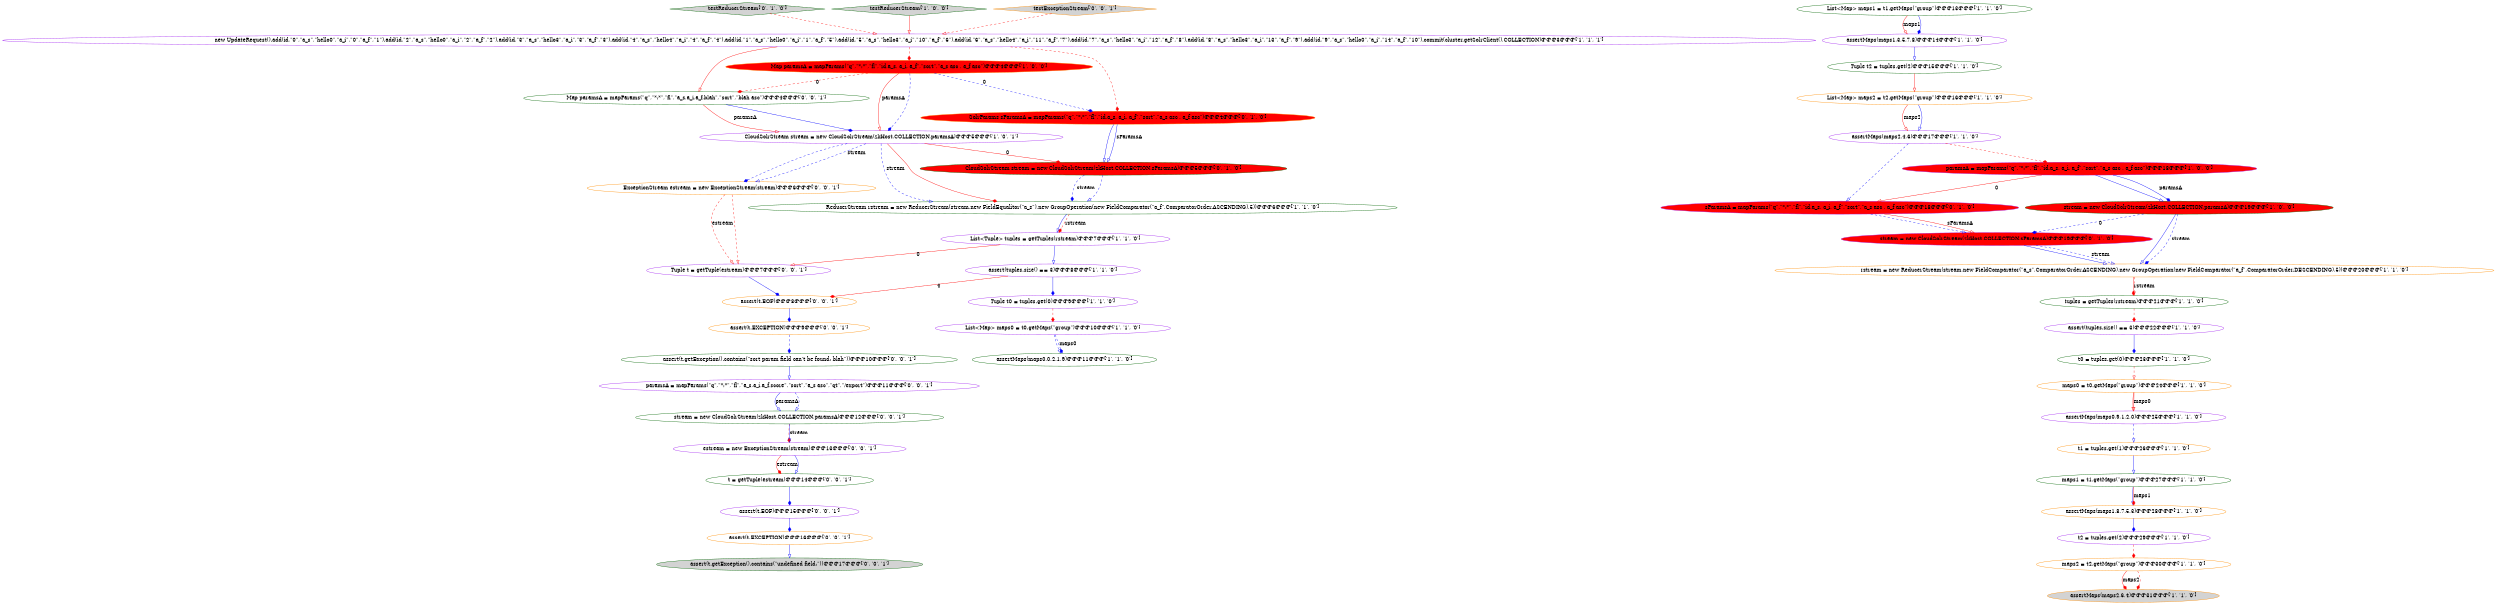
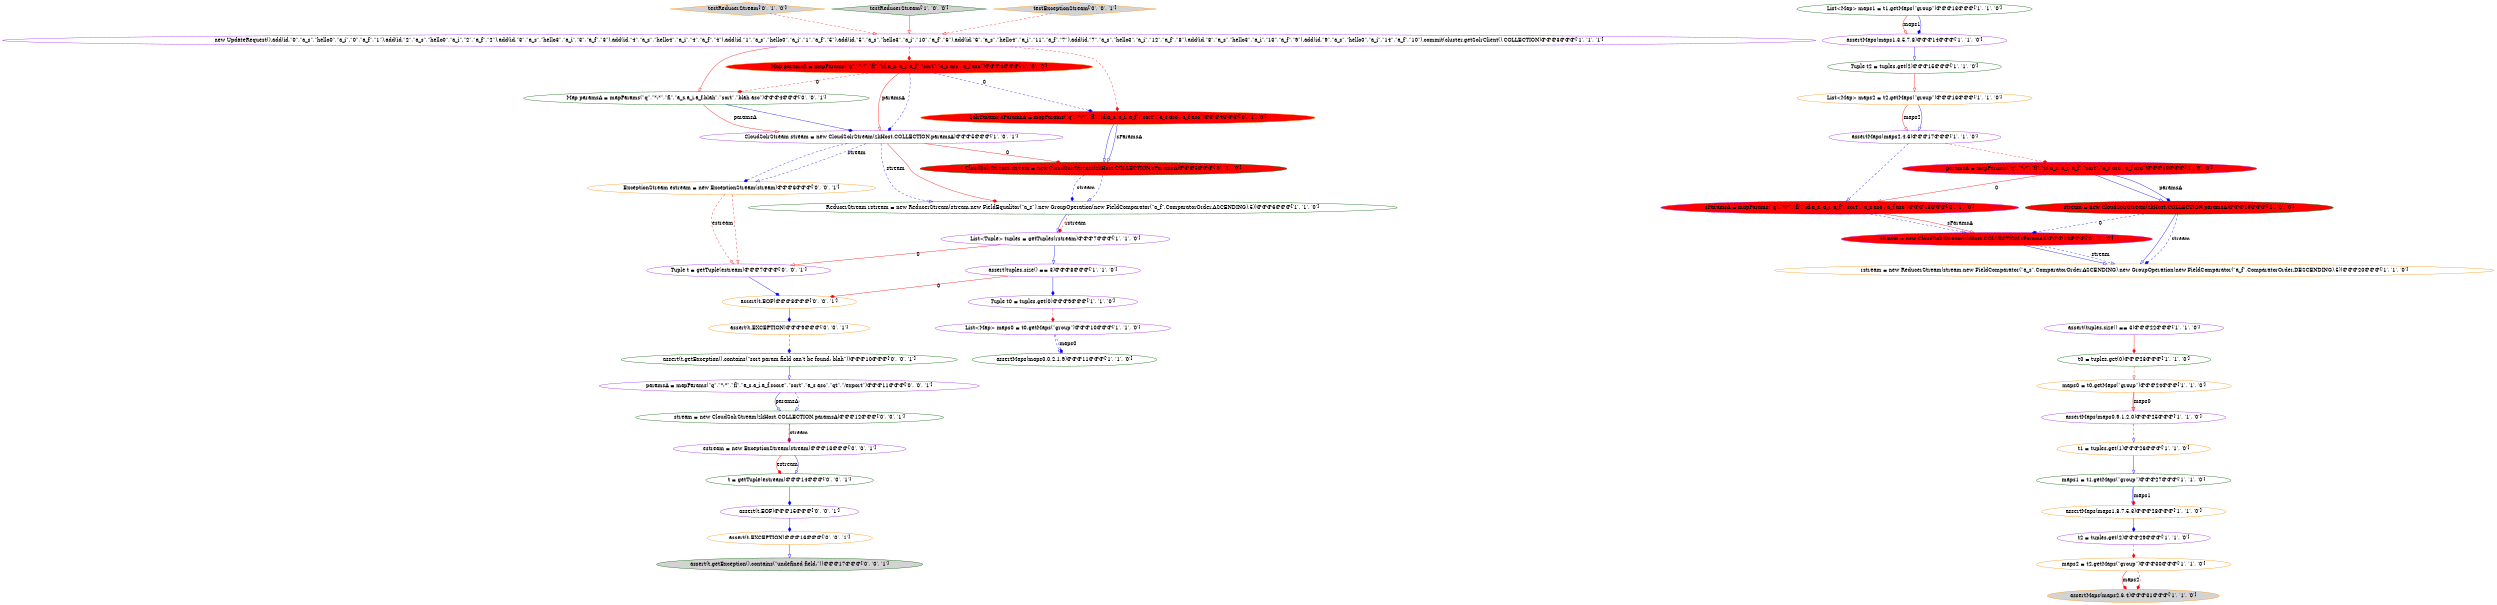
node "testReducerStream['0', '1', '0']": color darkgreen -> darkorange
edge "assert(tuples.size() == 3)@@@8@@@['1', '1', '0']" -> "assert(t.EOF)@@@8@@@['0', '0', '1']": label "4" -> "0"
node "tuples = getTuples(rstream)@@@21@@@['1', '1', '0']": removed
edge "assert(tuples.size() == 3)@@@22@@@['1', '1', '0']" -> "t0 = tuples.get(0)@@@23@@@['1', '1', '0']": color blue -> red
